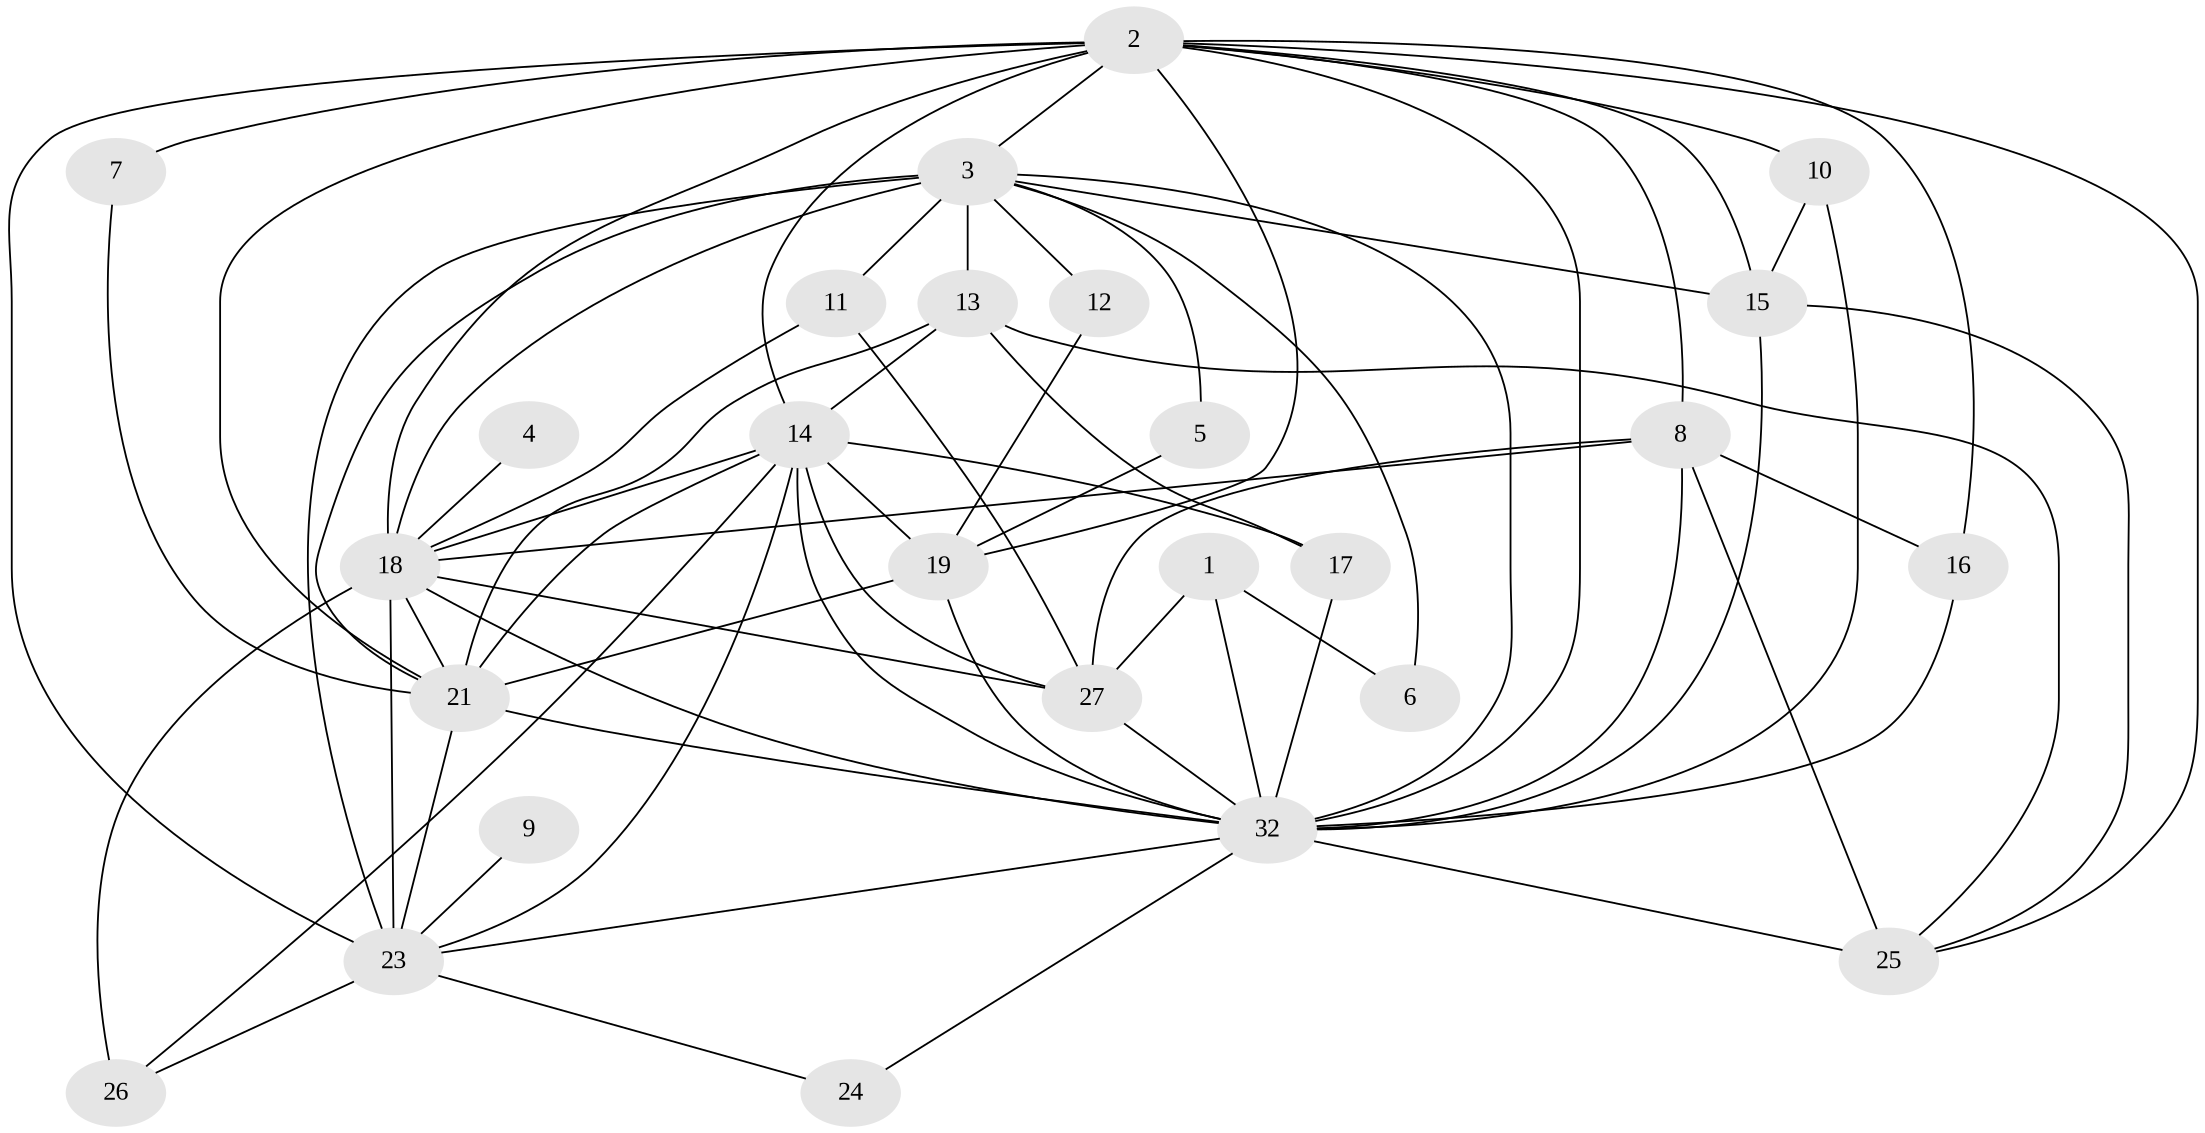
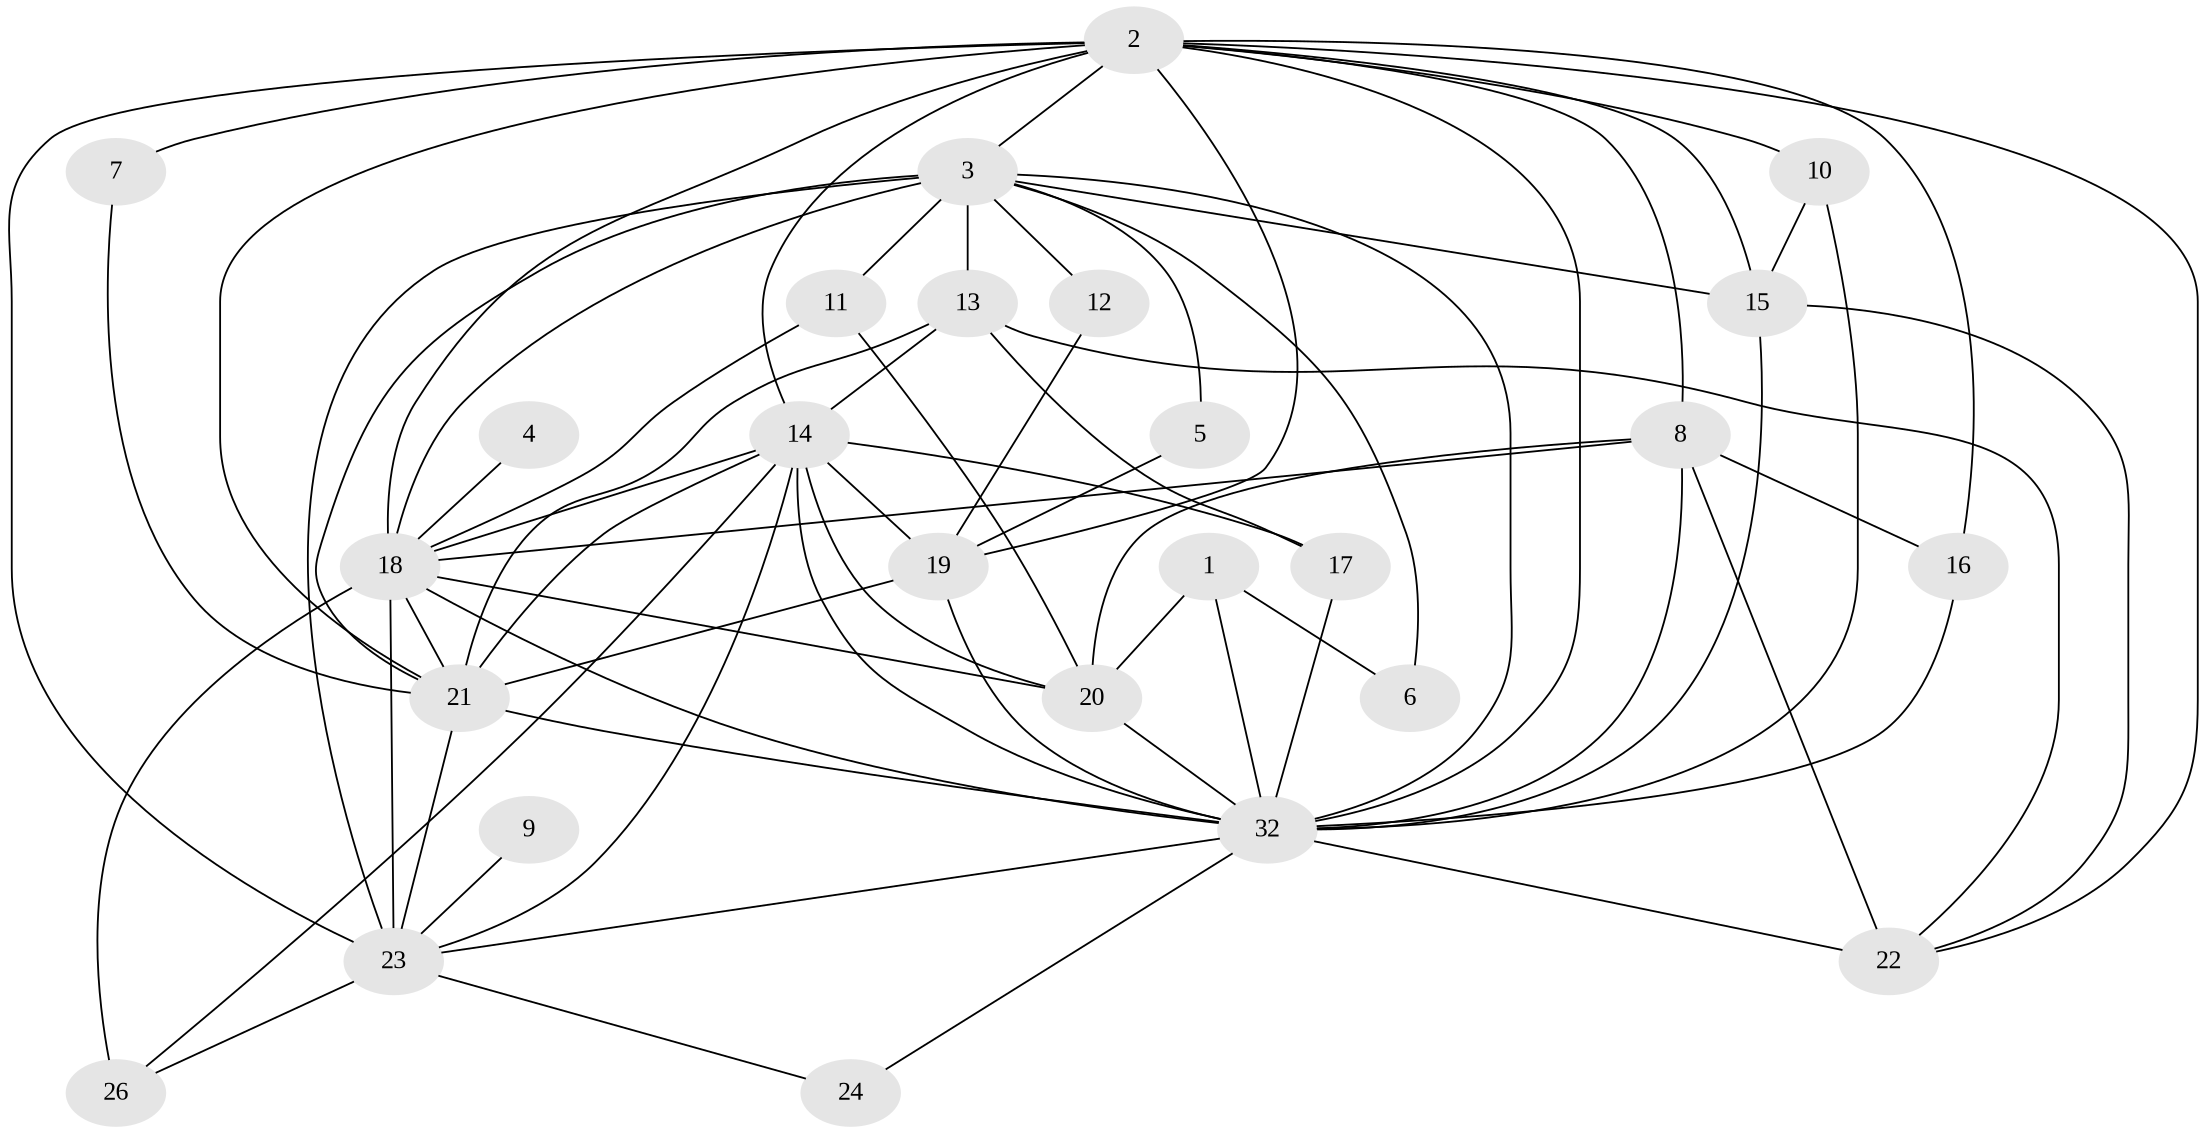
node "27": label "27" -> "20"
node "25": label "25" -> "22"
